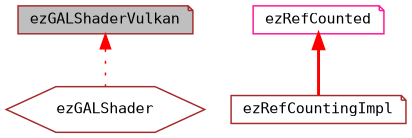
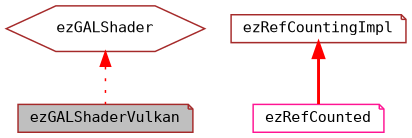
edge "ezGALShader" -> "ezGALShaderVulkan": reversed
edge "ezRefCountingImpl" -> "ezRefCounted": reversed
